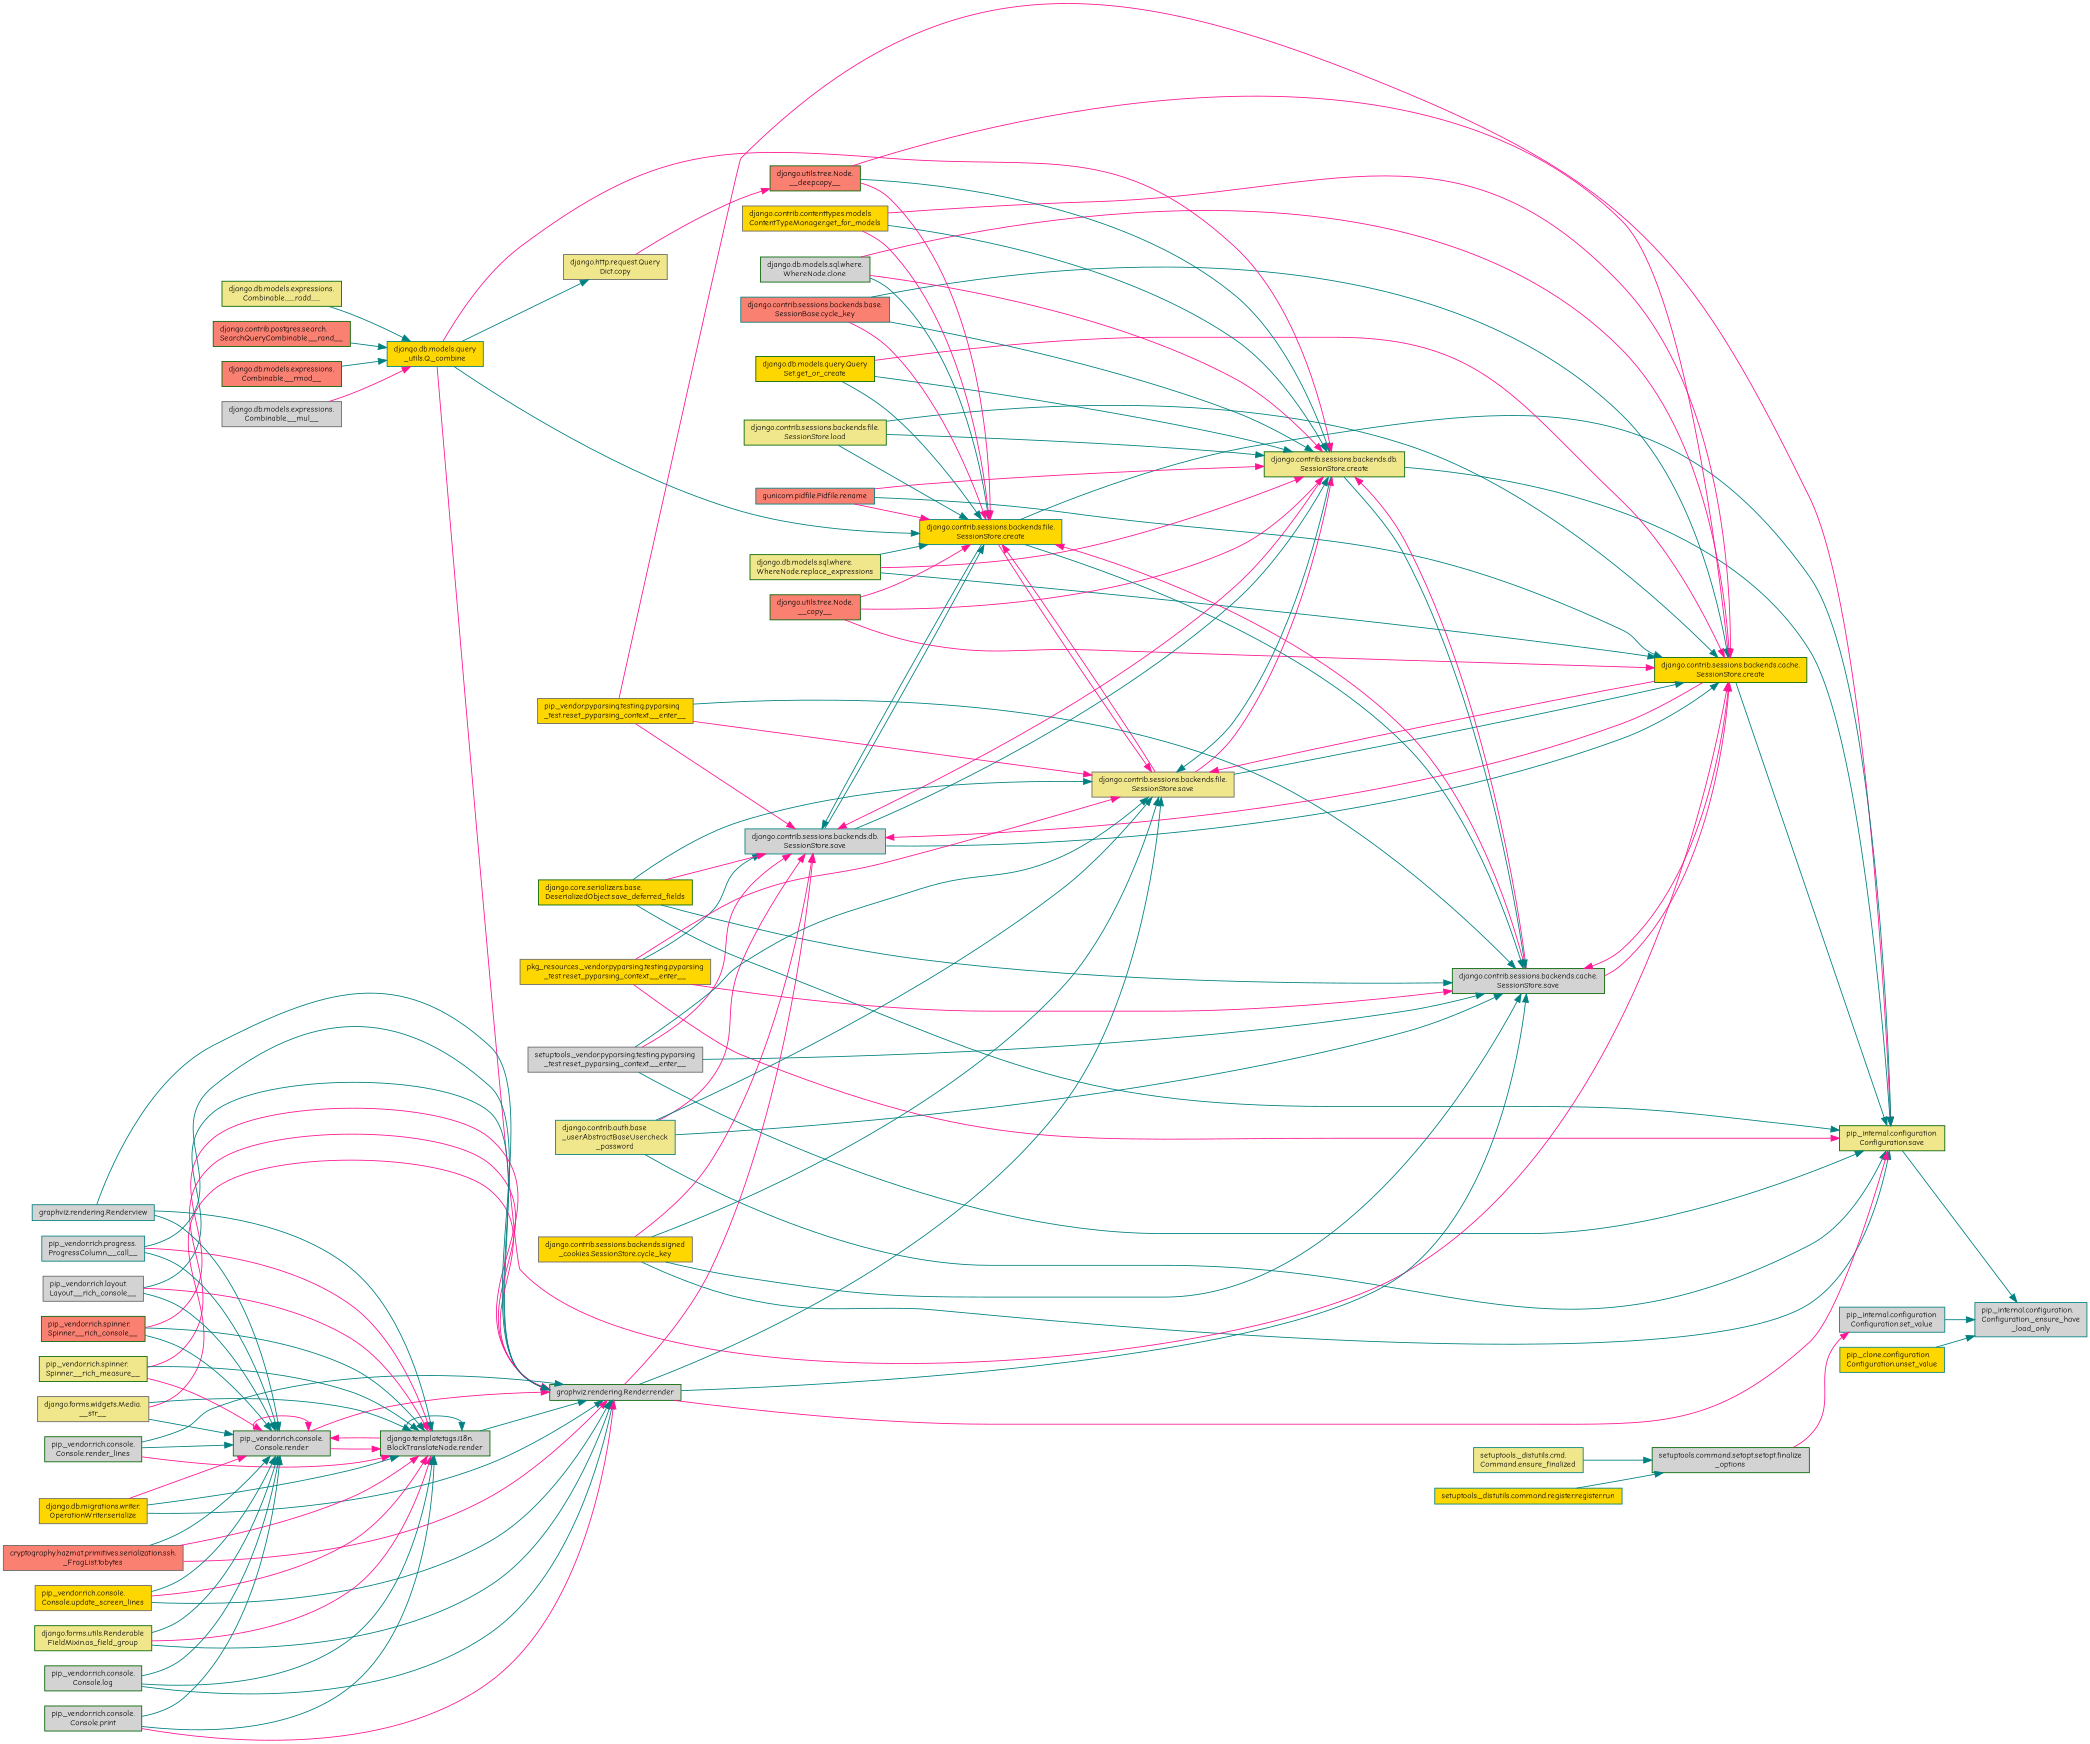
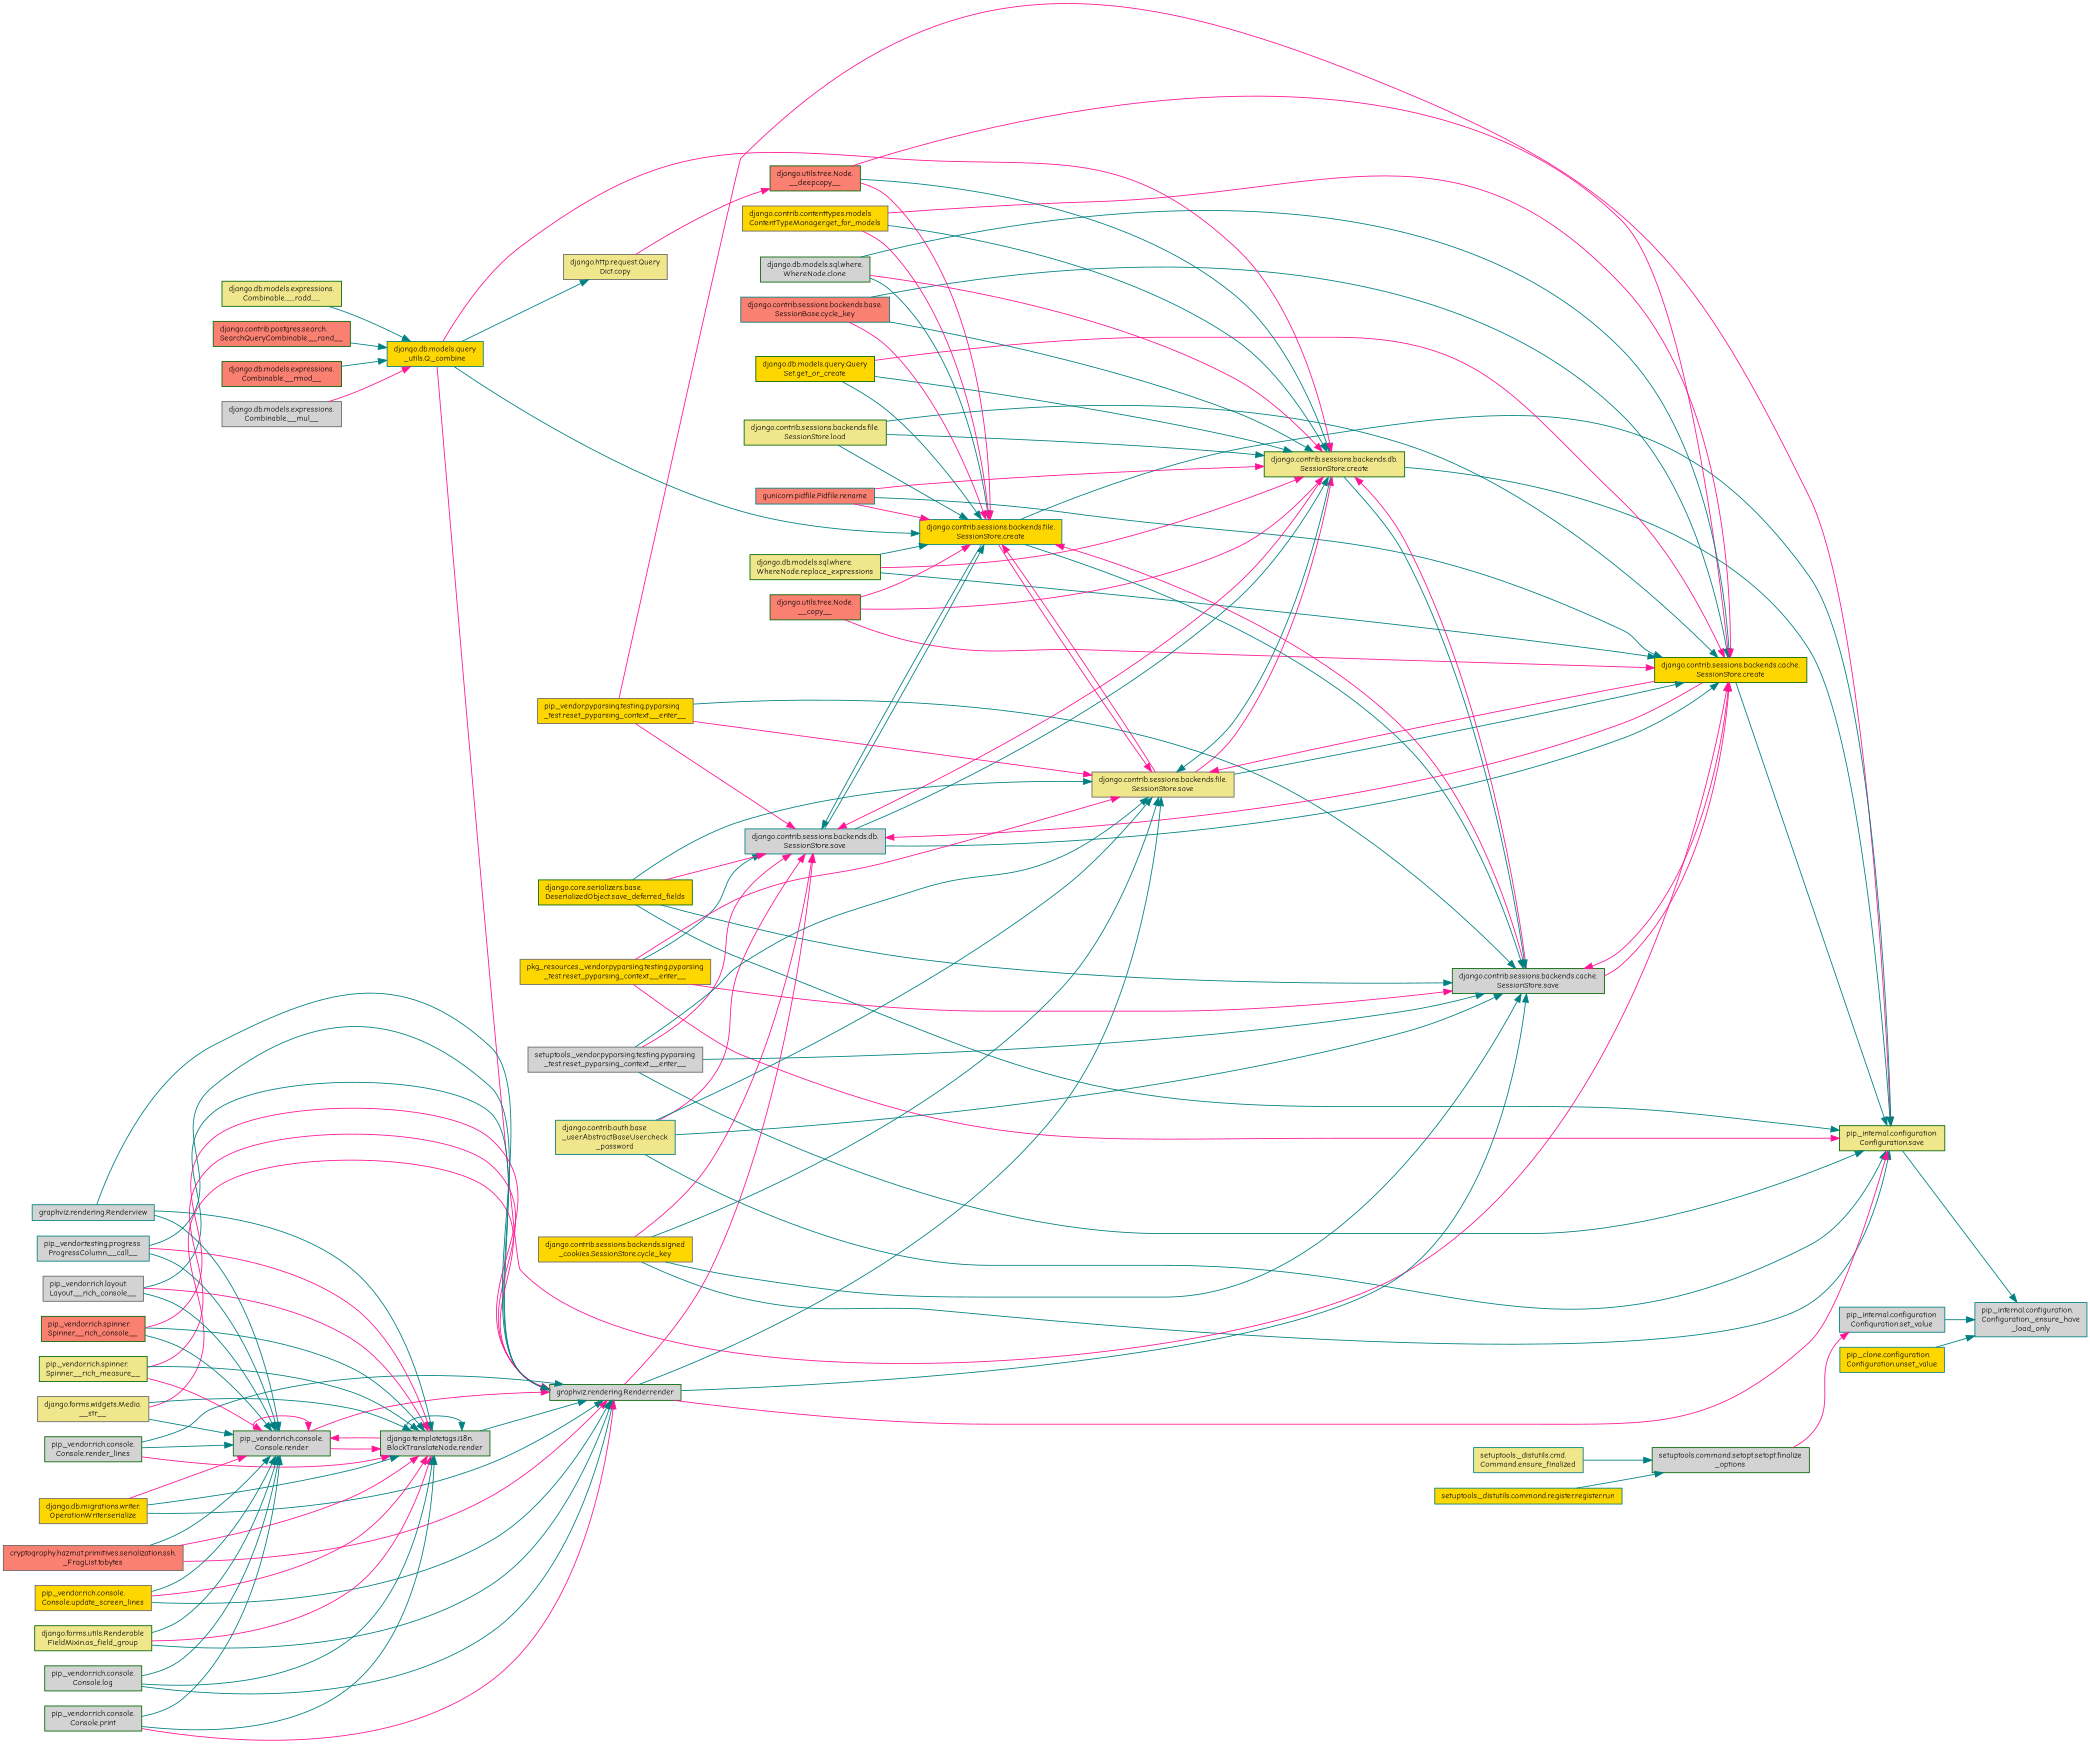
edge "django.db.models.sql.where. WhereNode.clone" -> "django.contrib.sessions.backends.cache. SessionStore.create": color deeppink -> teal
node "pip._vendor.rich.progress. ProgressColumn.__call__": label "pip._vendor.rich.progress. ProgressColumn.__call__" -> "pip._vendor.testing.progress. ProgressColumn.__call__"
